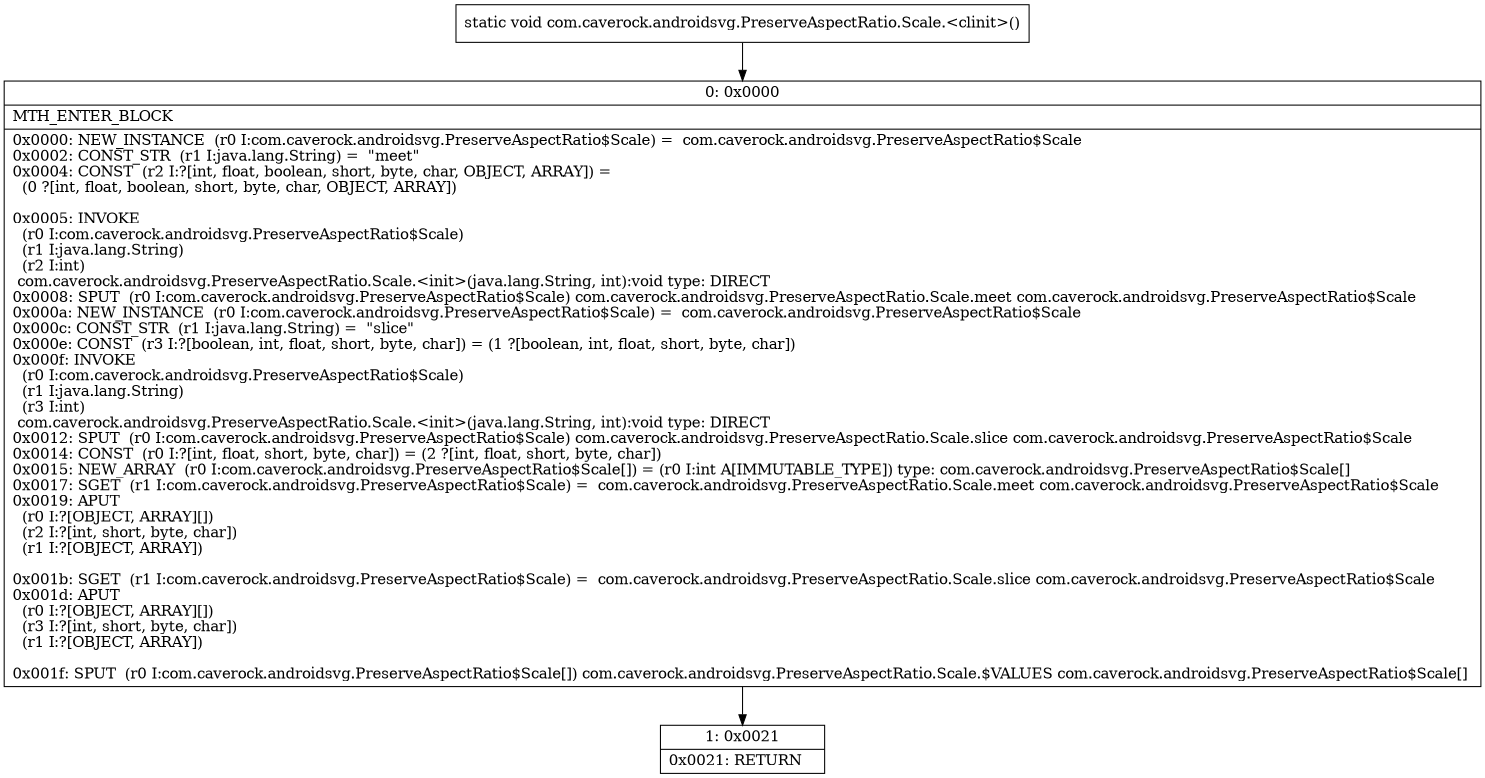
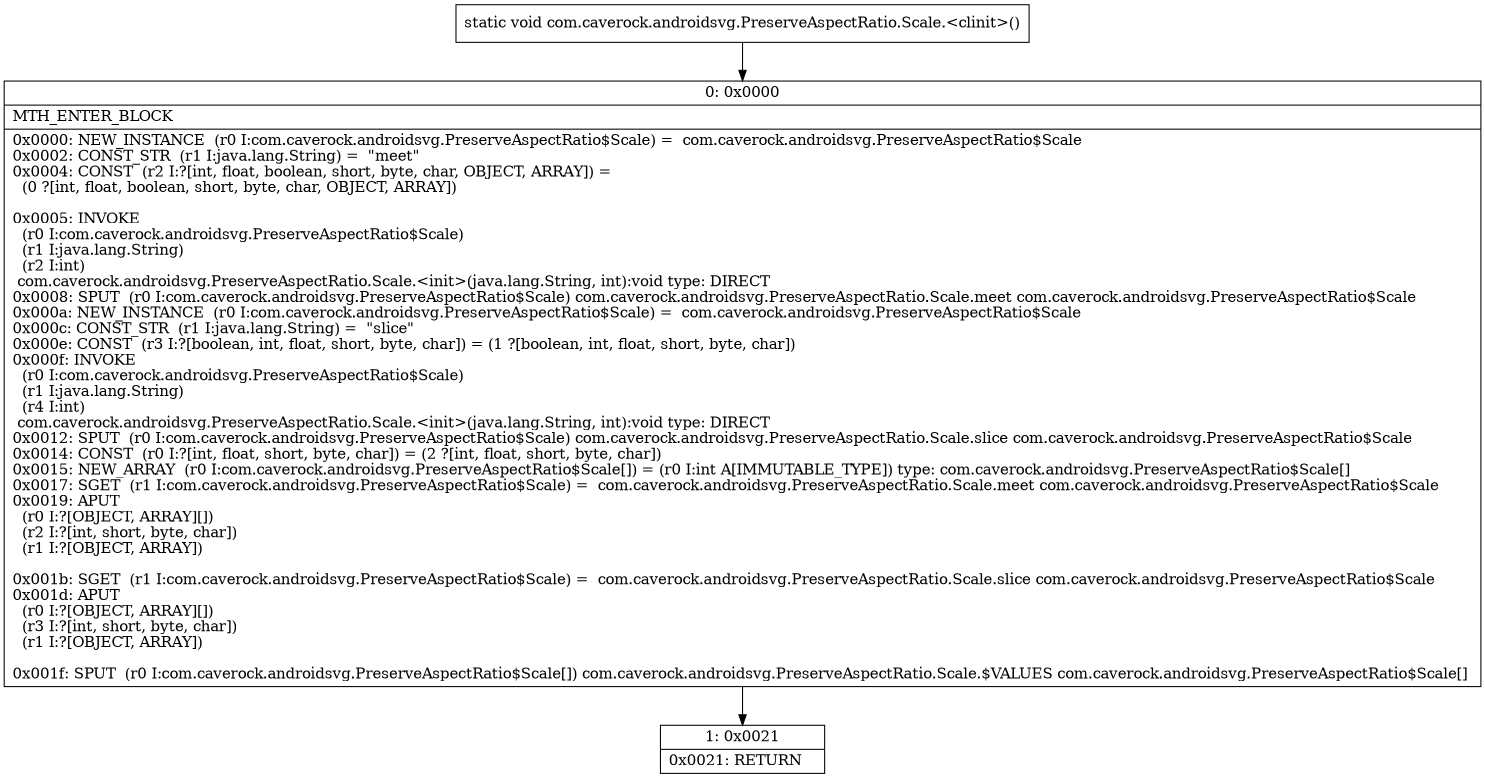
node "0: 0x0000": text "(r3 I:int)" -> "(r4 I:int)"
